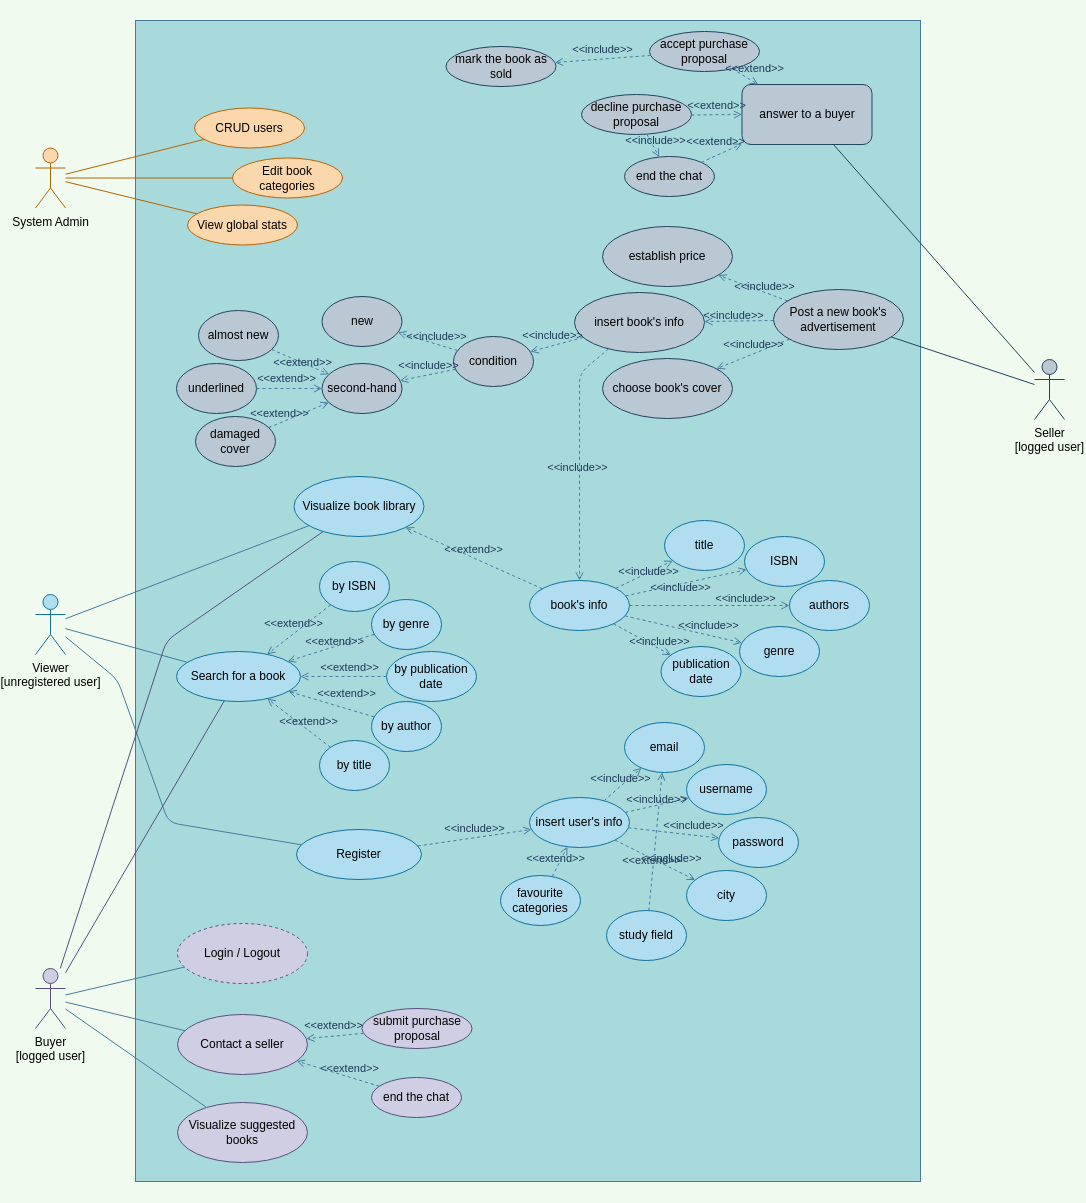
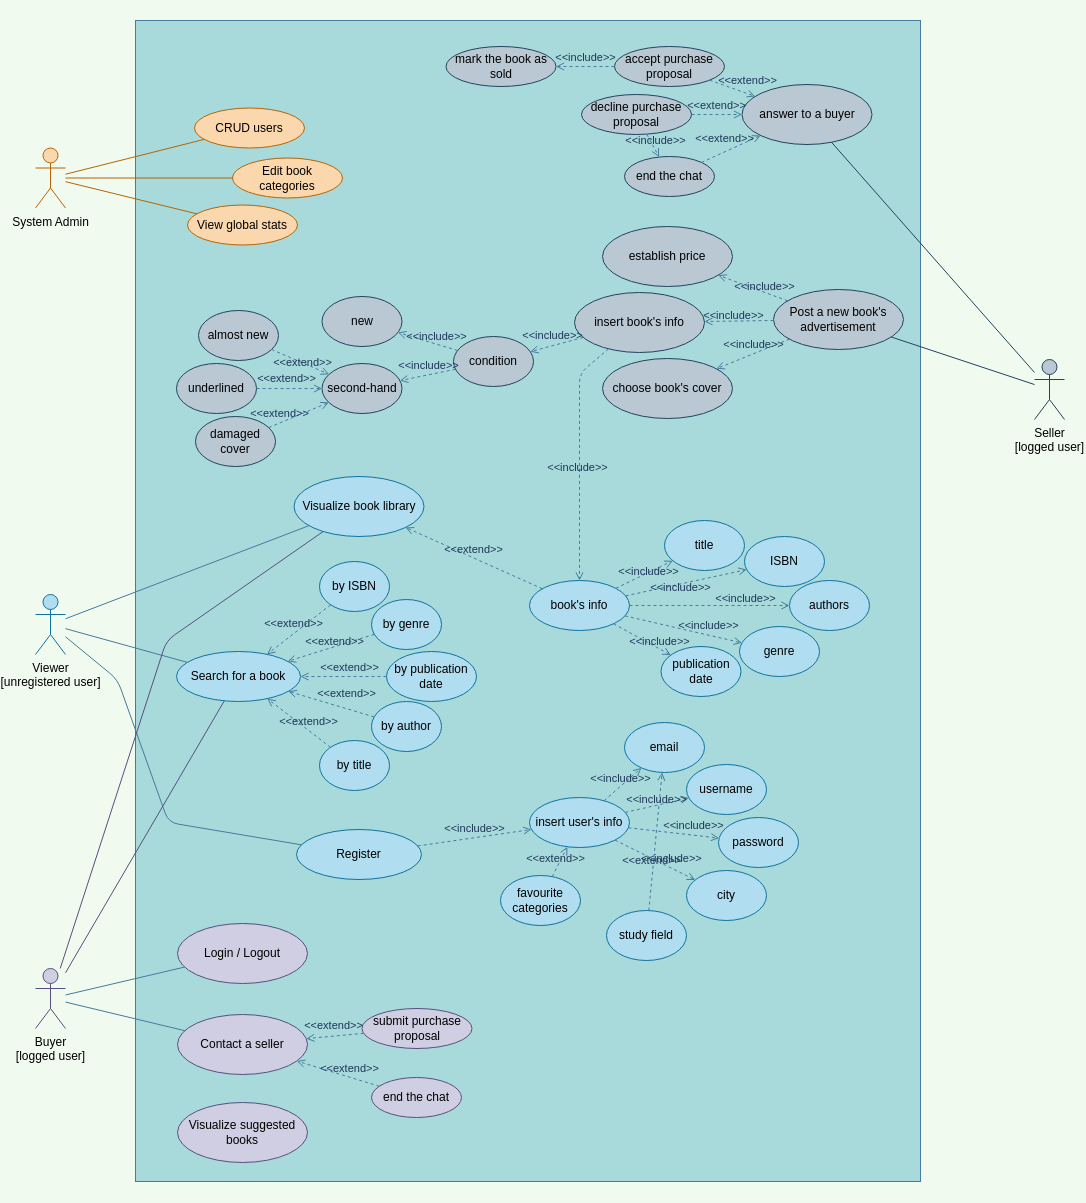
node "accept purchase proposal": moved (705, 52) -> (670, 67)
node "answer to a buyer": shape rounded rectangle -> ellipse
node "Login / Logout": style dashed -> solid
edge "Buyer [logged user]" -- "Visualize suggested books": removed
